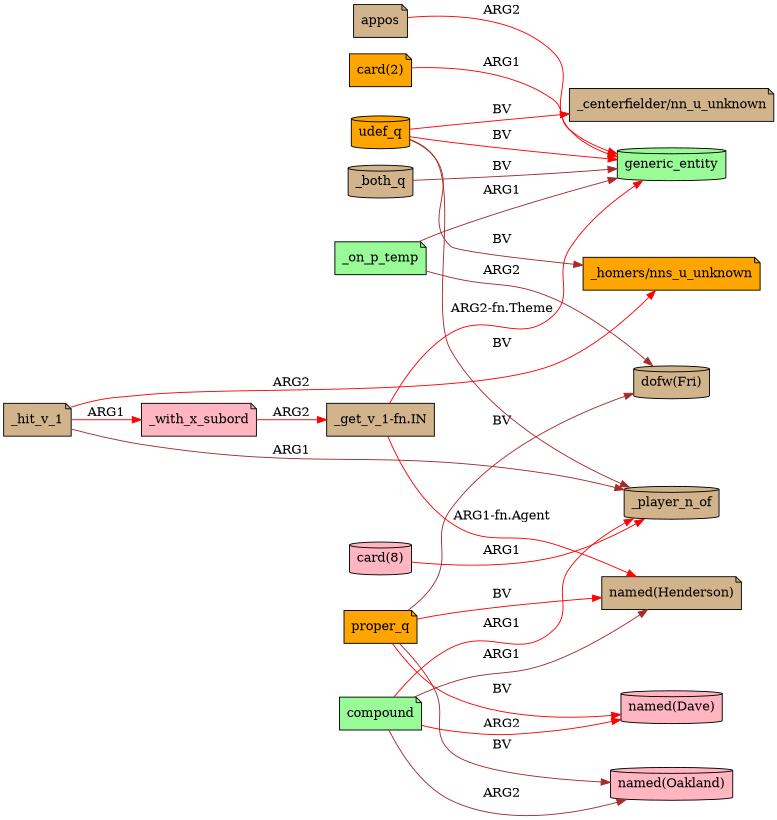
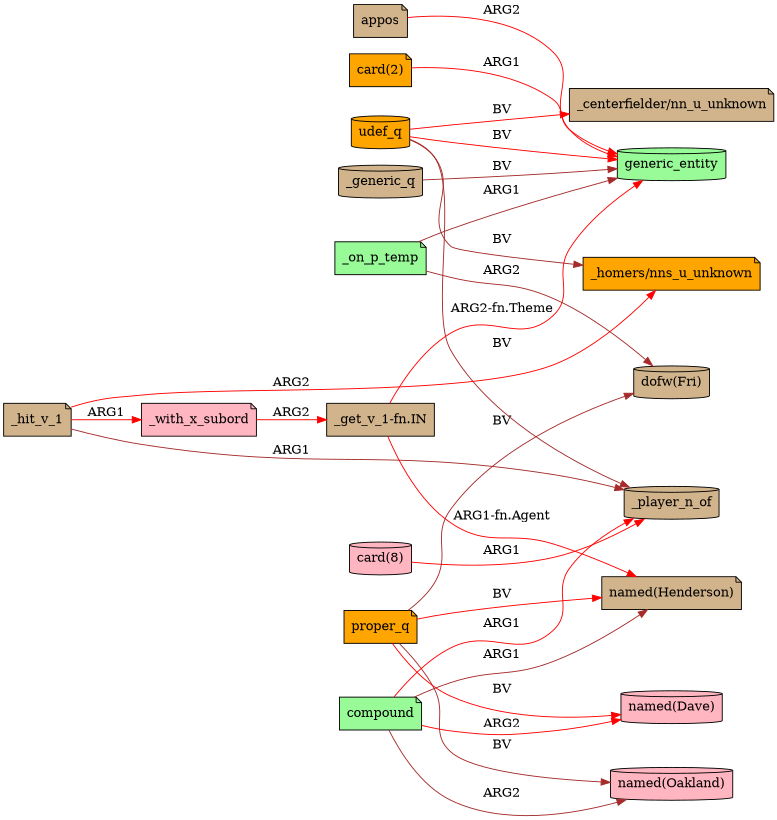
node "_both_q": label "_both_q" -> "_generic_q"
